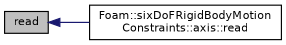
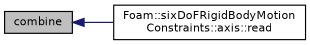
node "read": label "read" -> "combine"
